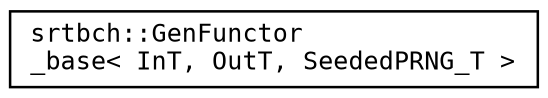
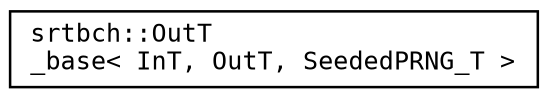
node "srtbch::GenFunctor _base< InT, OutT, SeededPRNG_T >": label "srtbch::GenFunctor _base< InT, OutT, SeededPRNG_T >" -> "srtbch::OutT _base< InT, OutT, SeededPRNG_T >"
